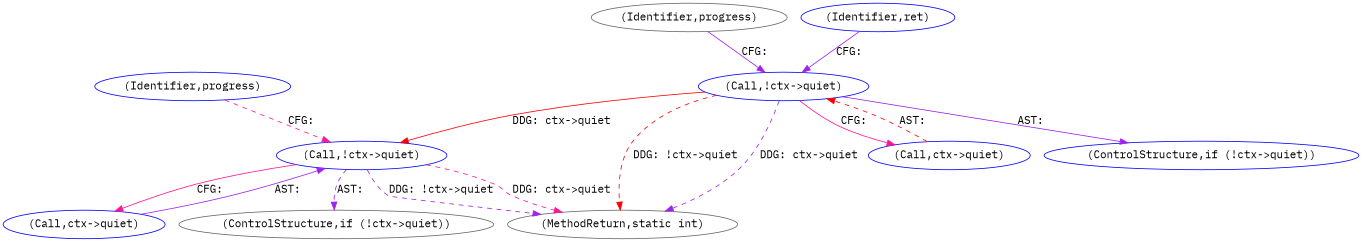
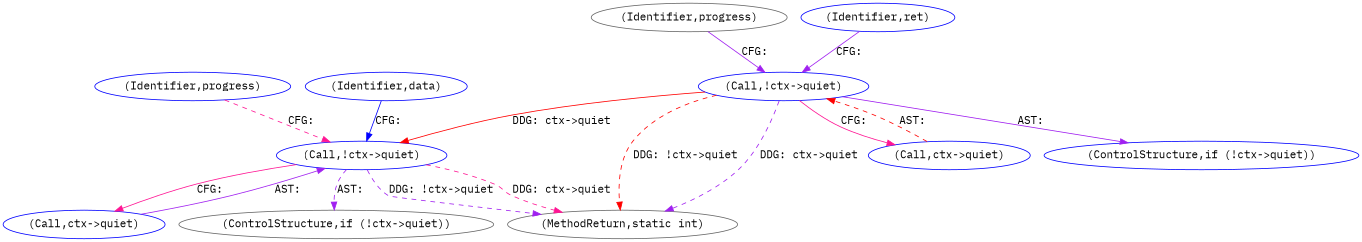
node "(Identifier,data)": added
